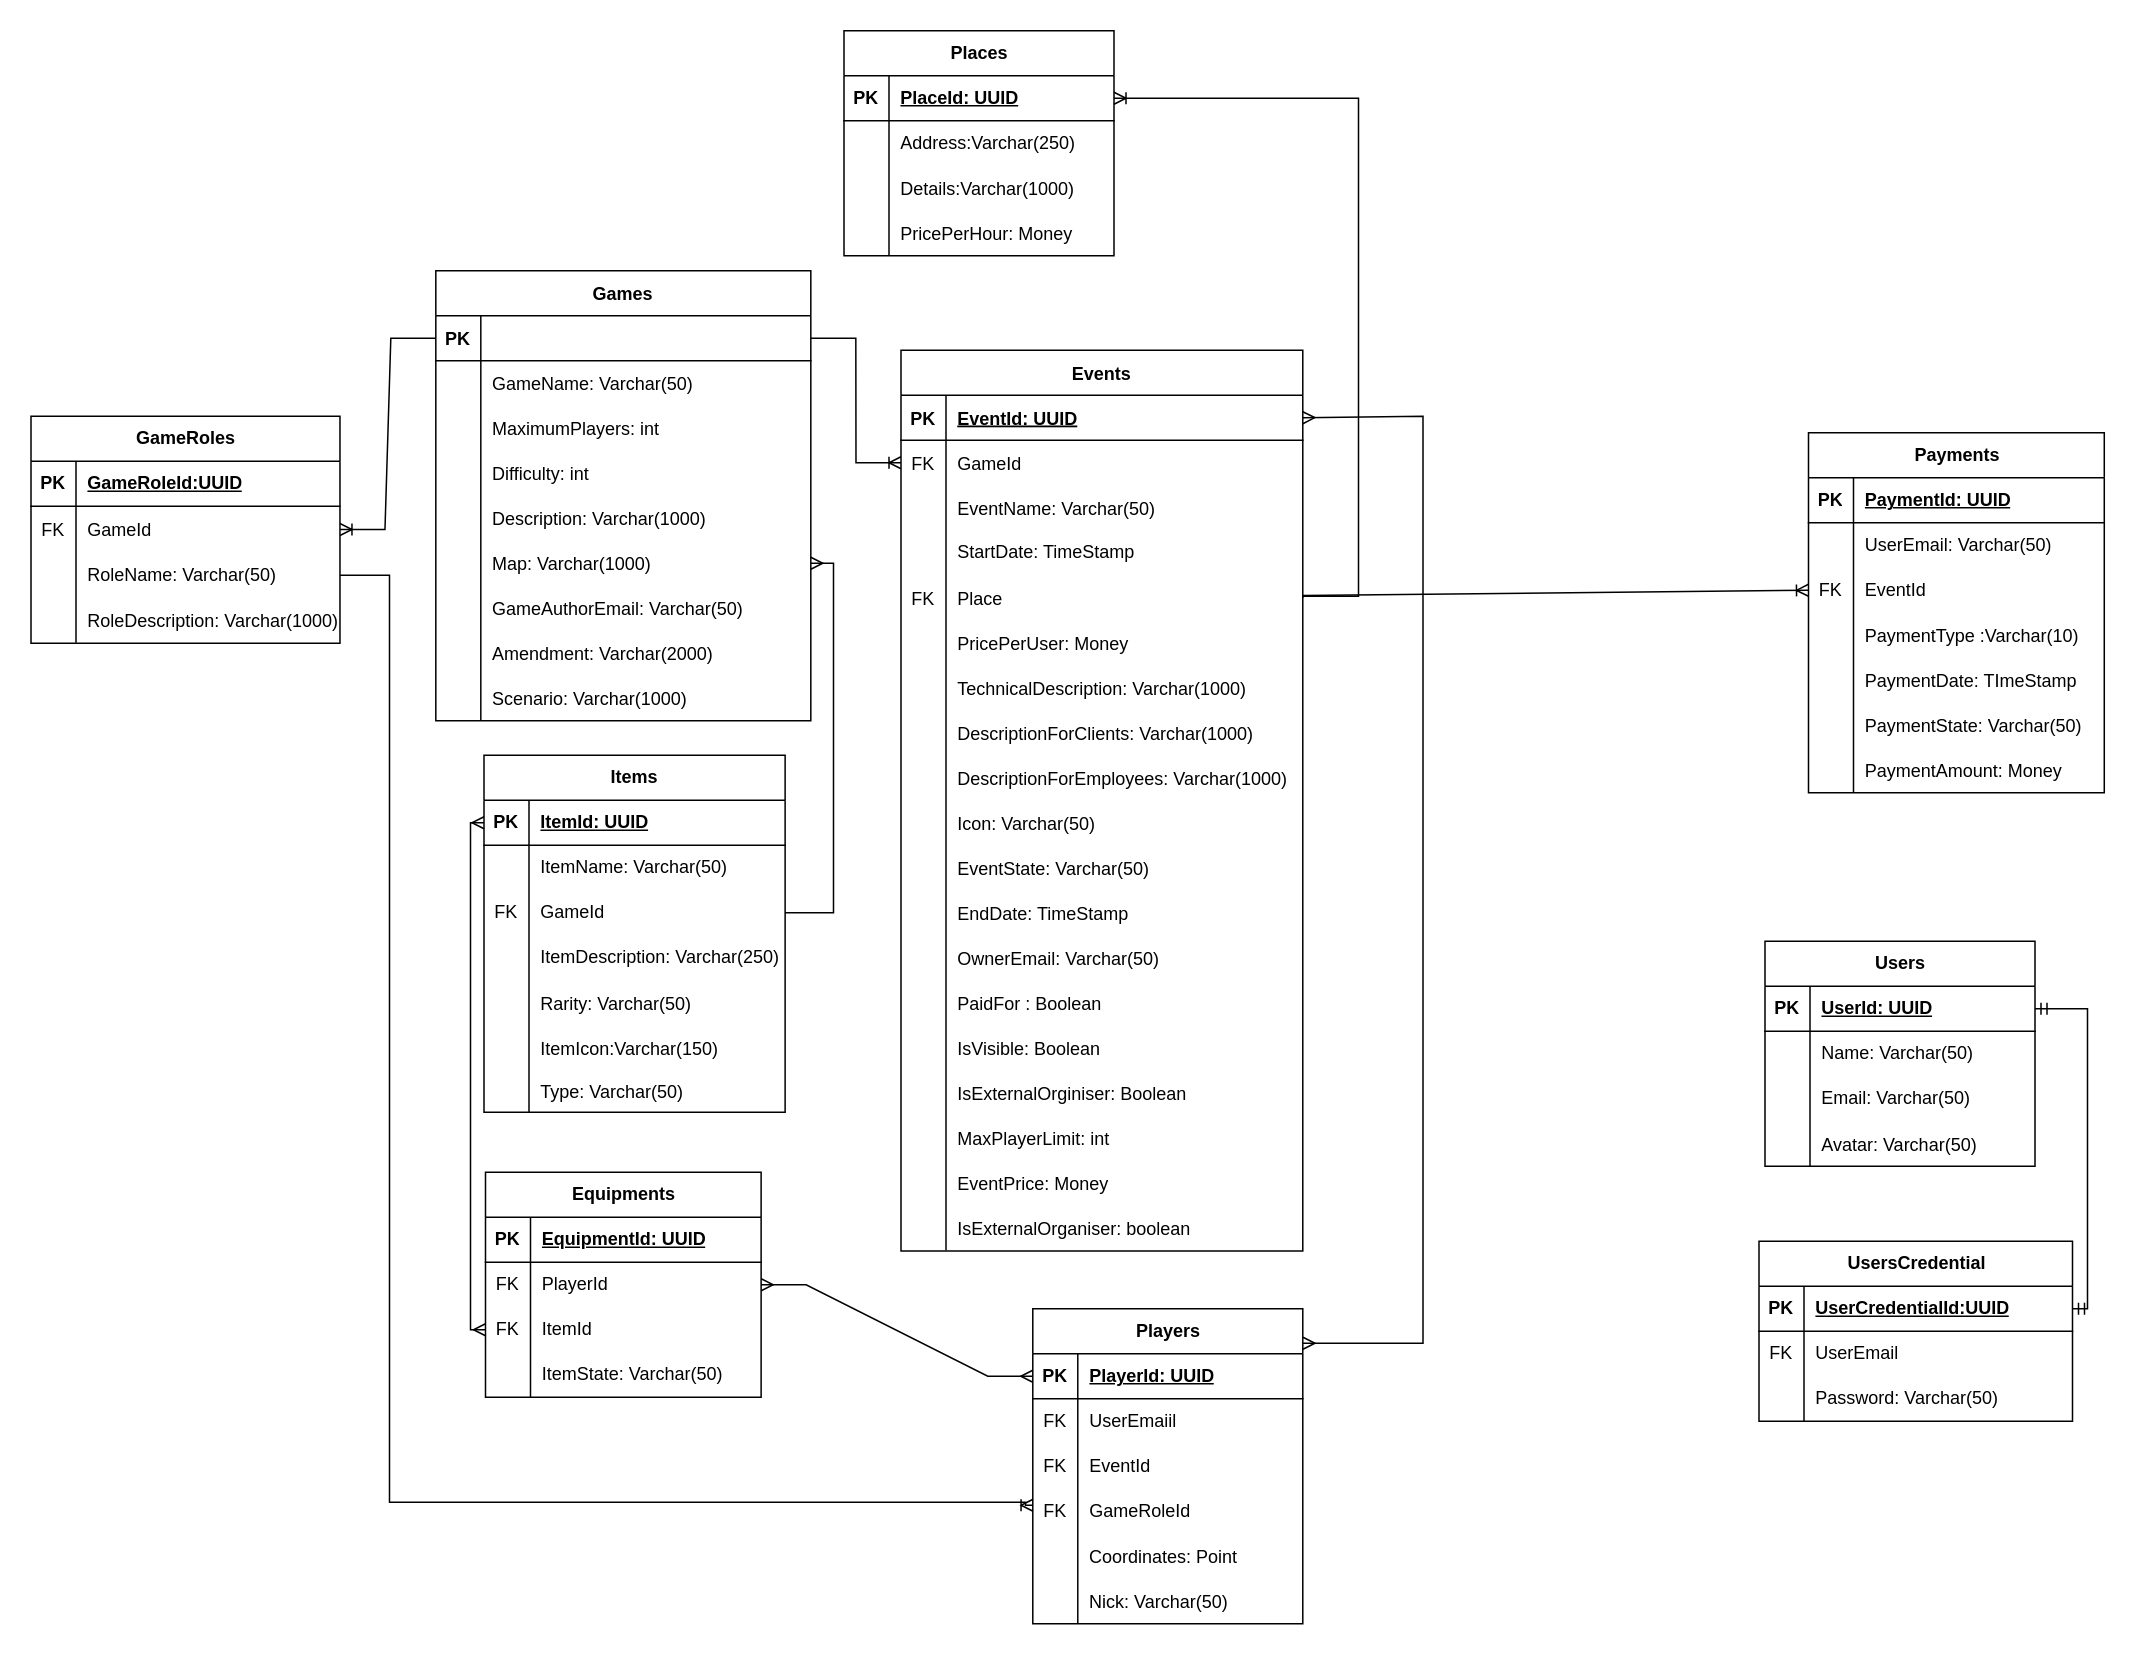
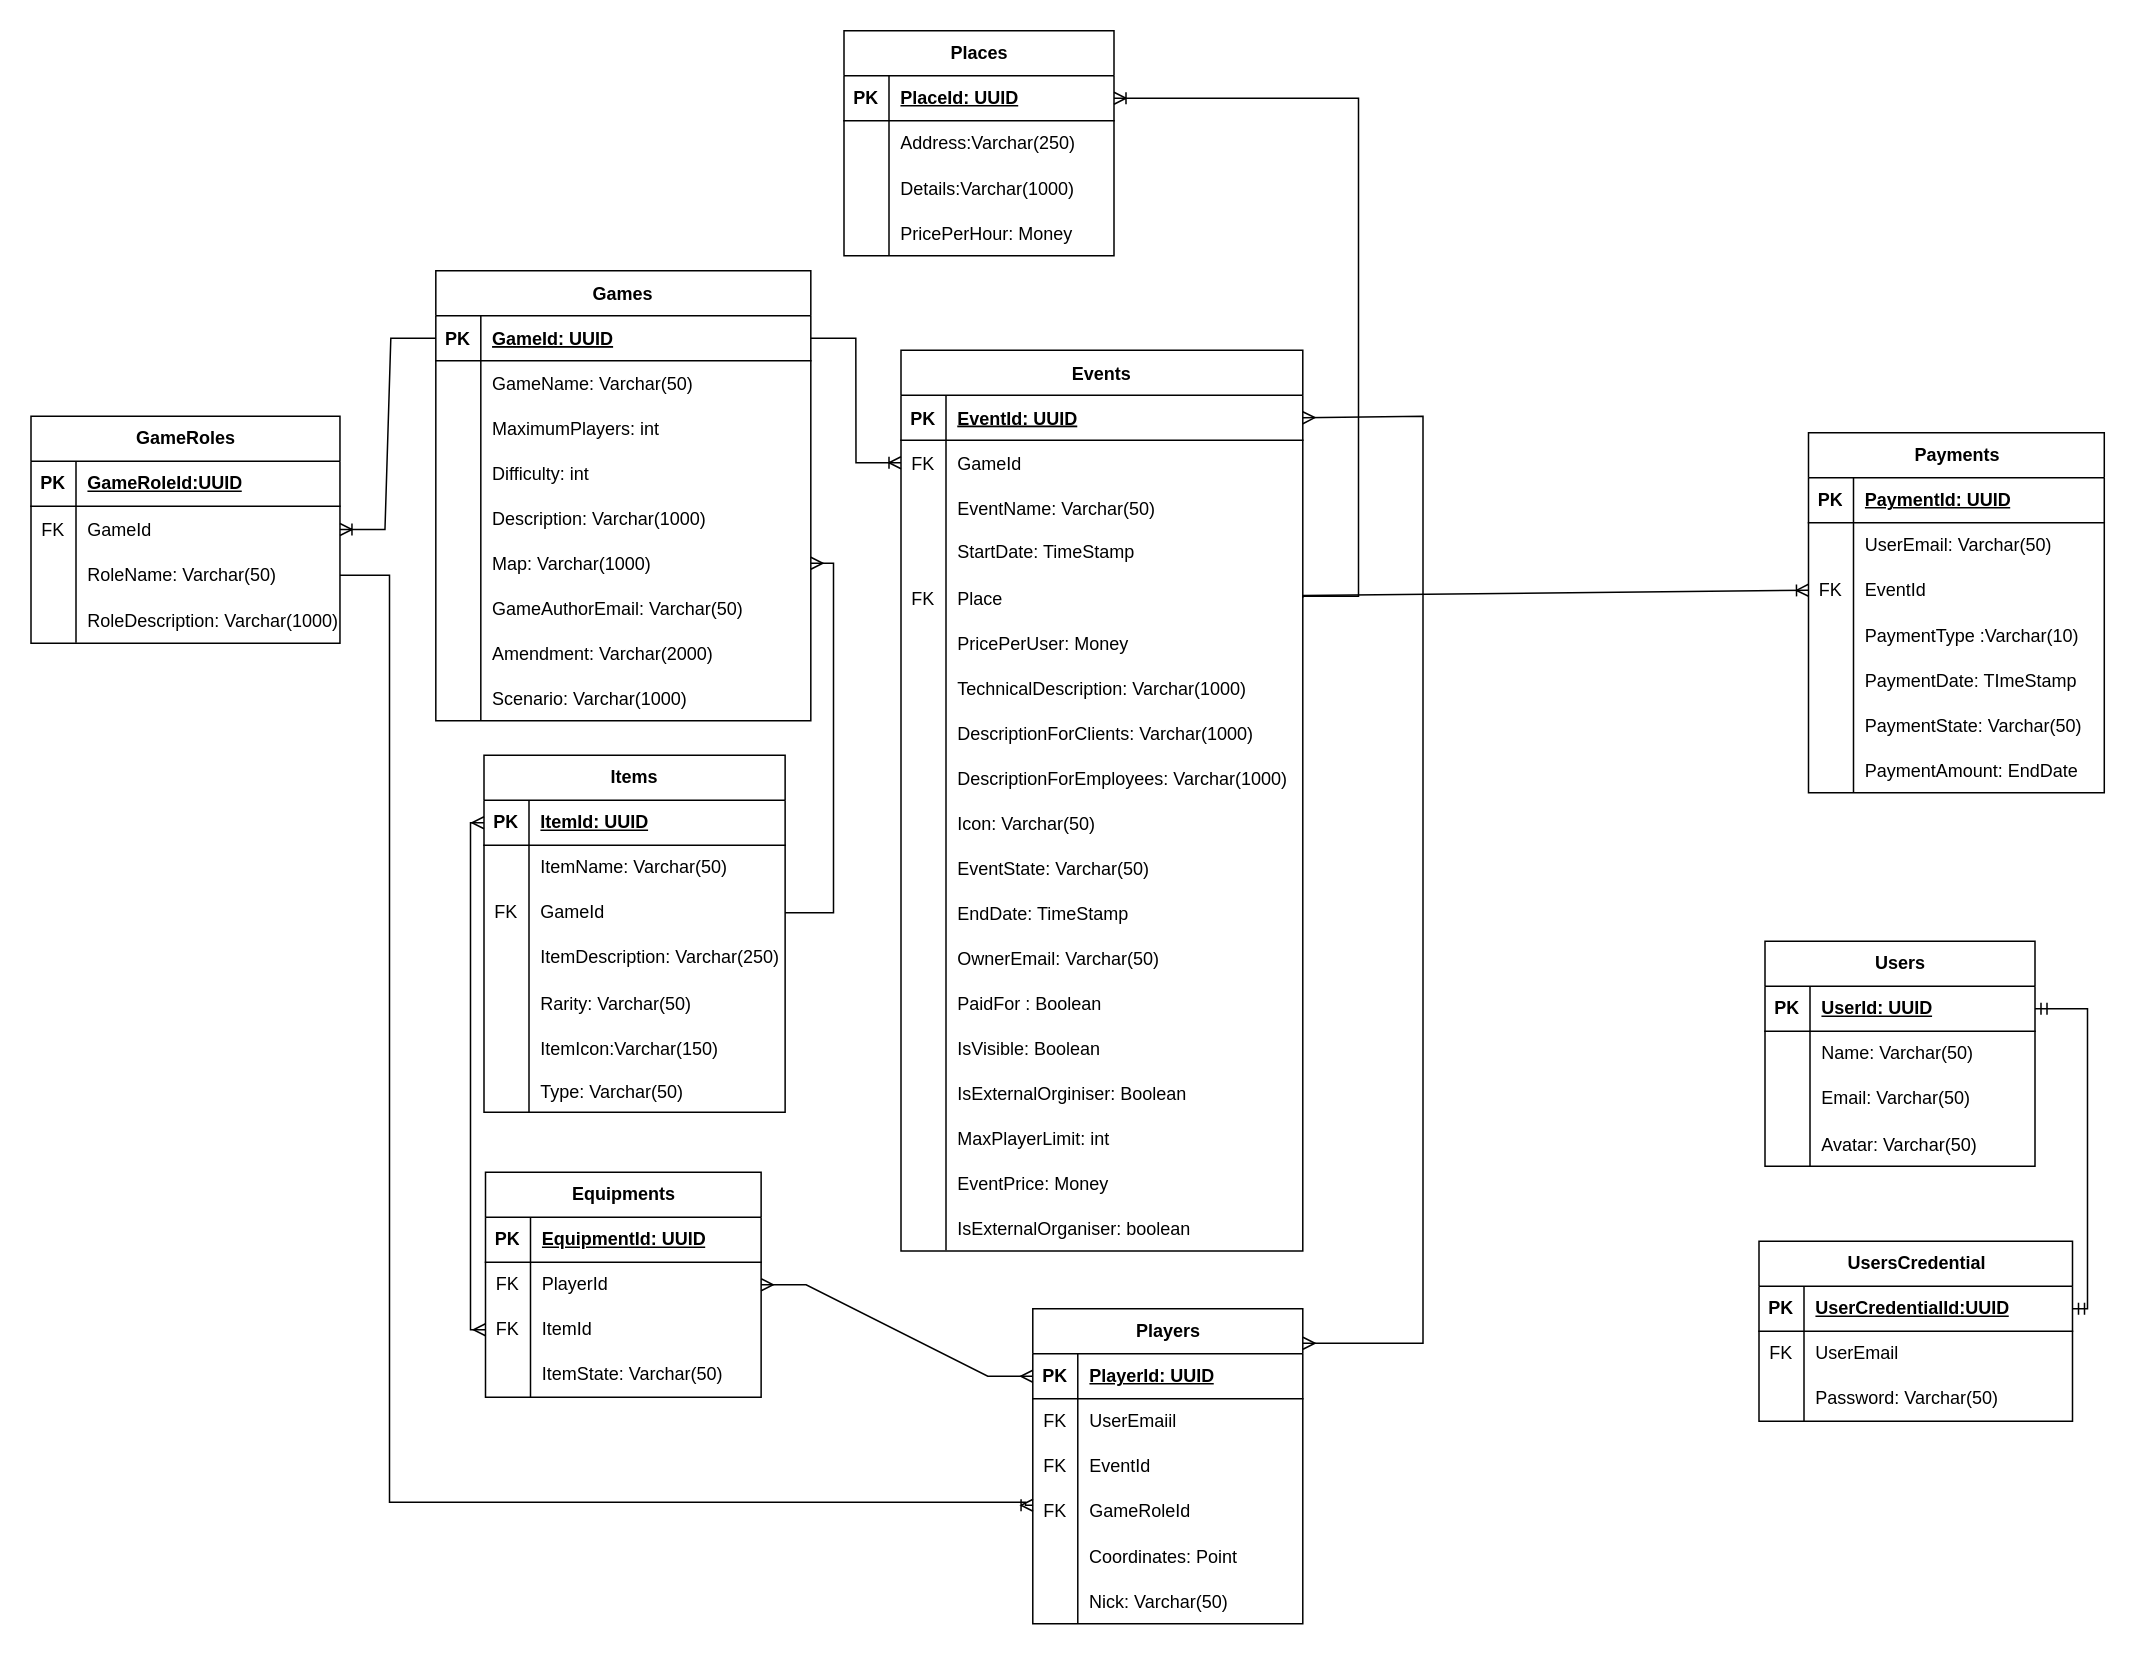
node "GameId: UUID": added
node "PaymentAmount: Money": label "PaymentAmount: Money" -> "PaymentAmount: EndDate"
